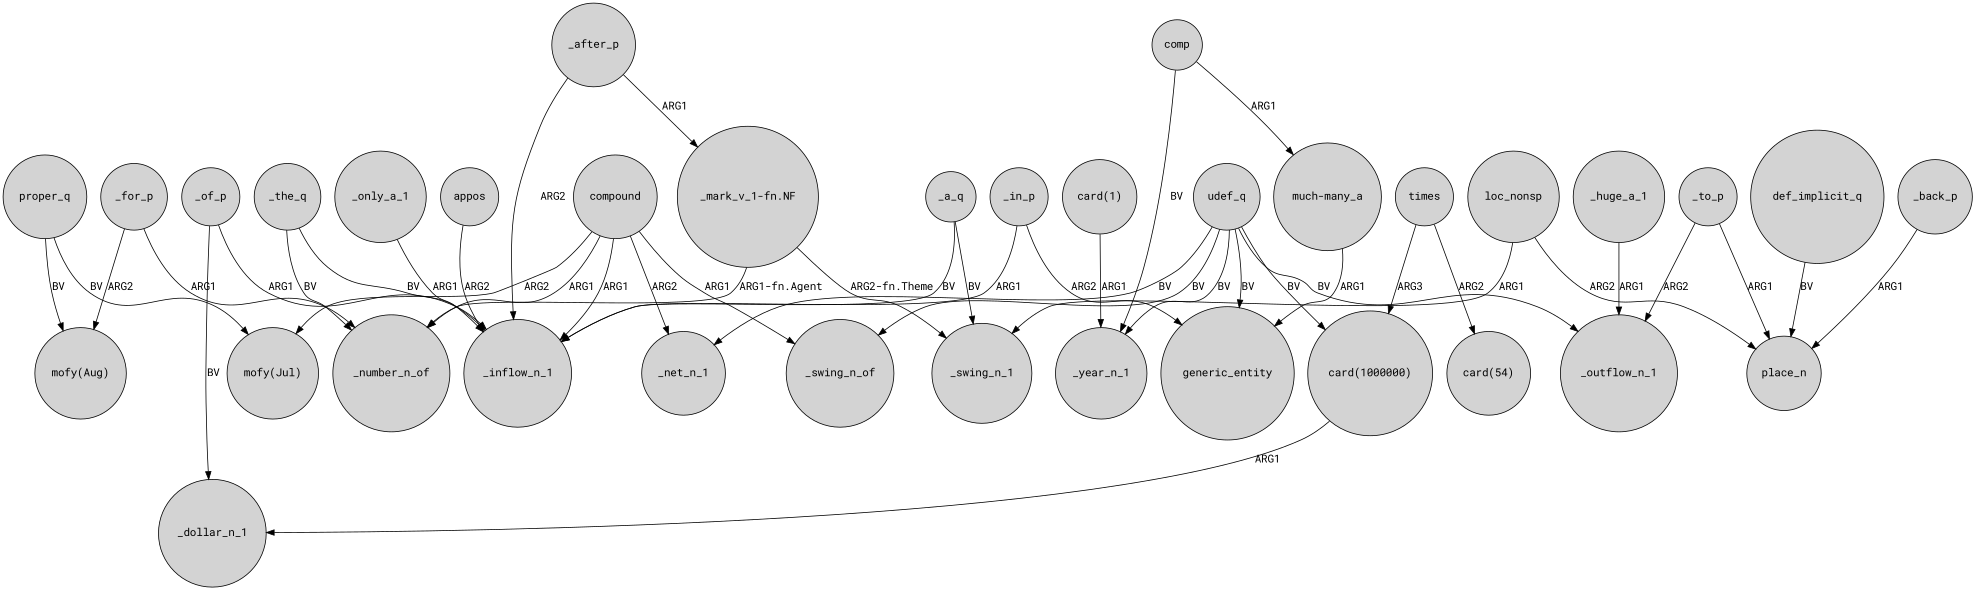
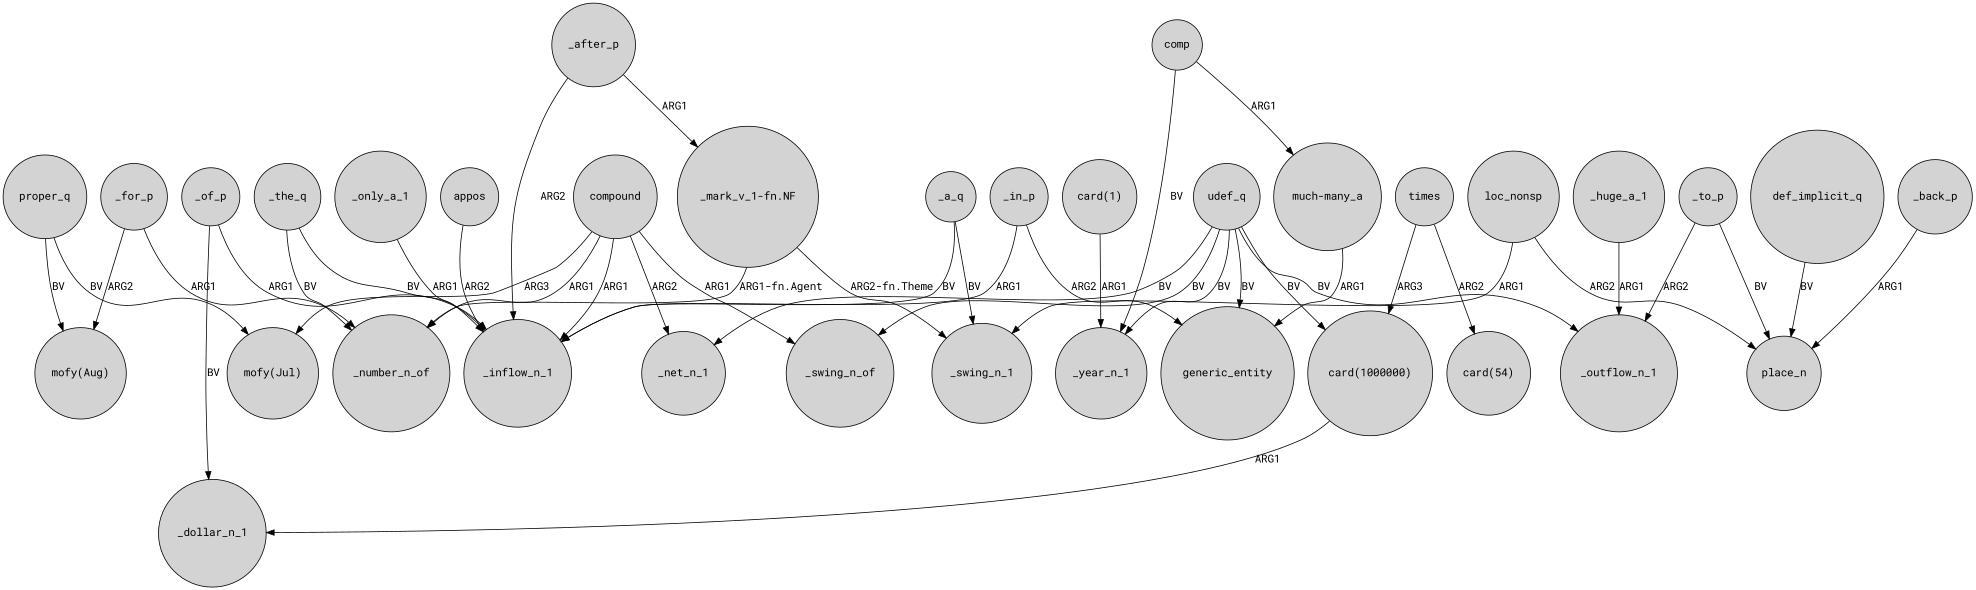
edge "compound" -> "mofy(Jul)": label "ARG2" -> "ARG3"
edge "_to_p" -> "place_n": label "ARG1" -> "BV"
